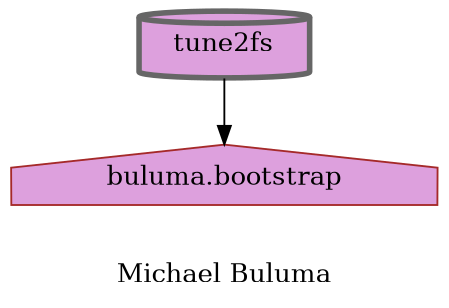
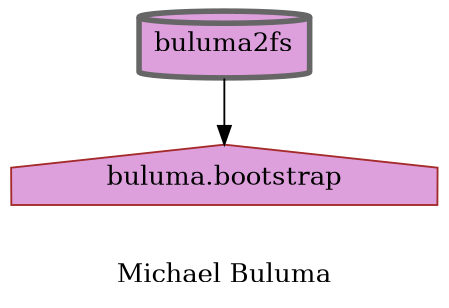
node "tune2fs": label "tune2fs" -> "buluma2fs"
